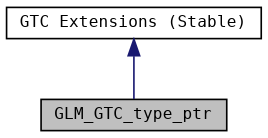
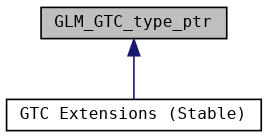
edge "GLM_GTC_type_ptr" -> "GTC Extensions (Stable)": reversed
